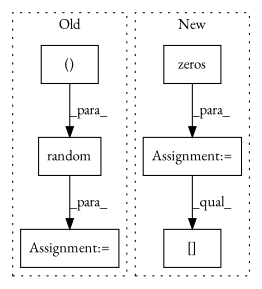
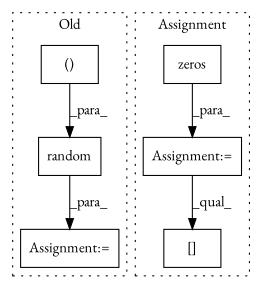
cluster "New": label "New" -> "Assignment"
